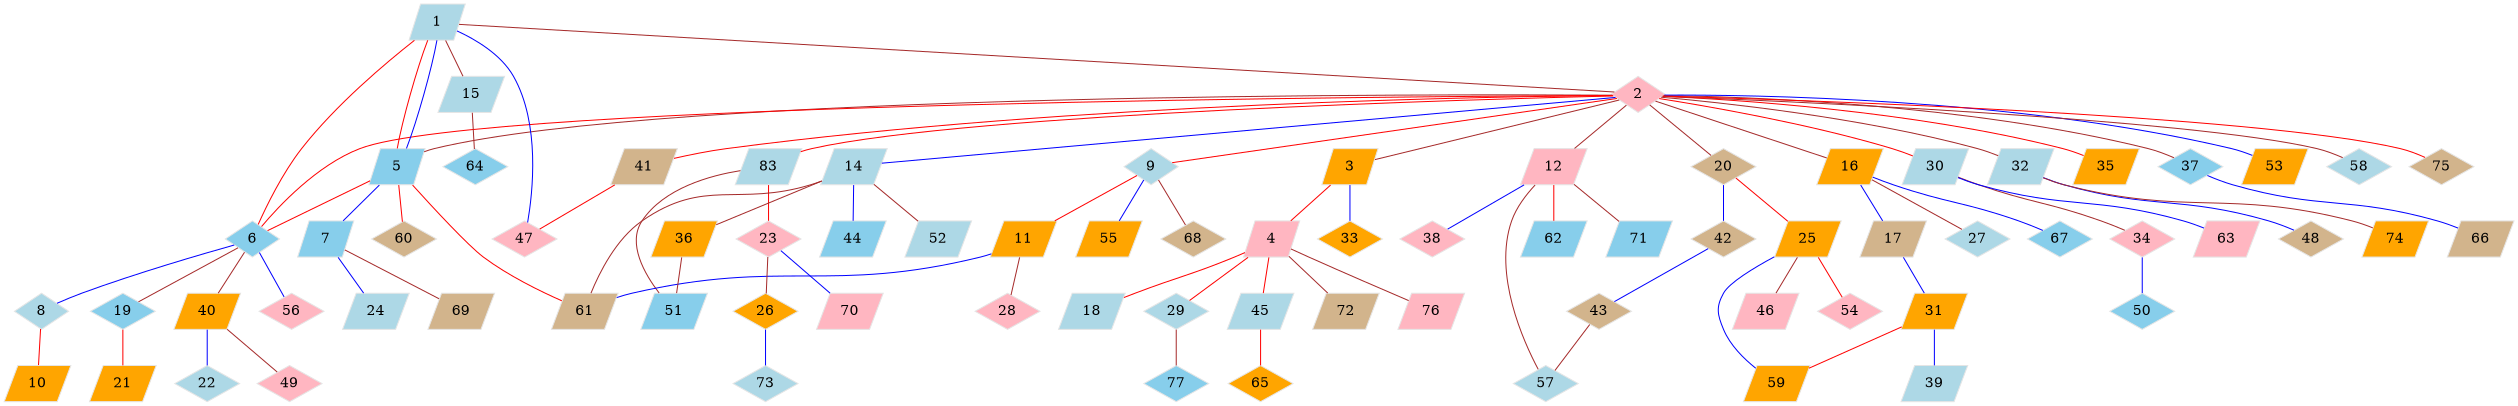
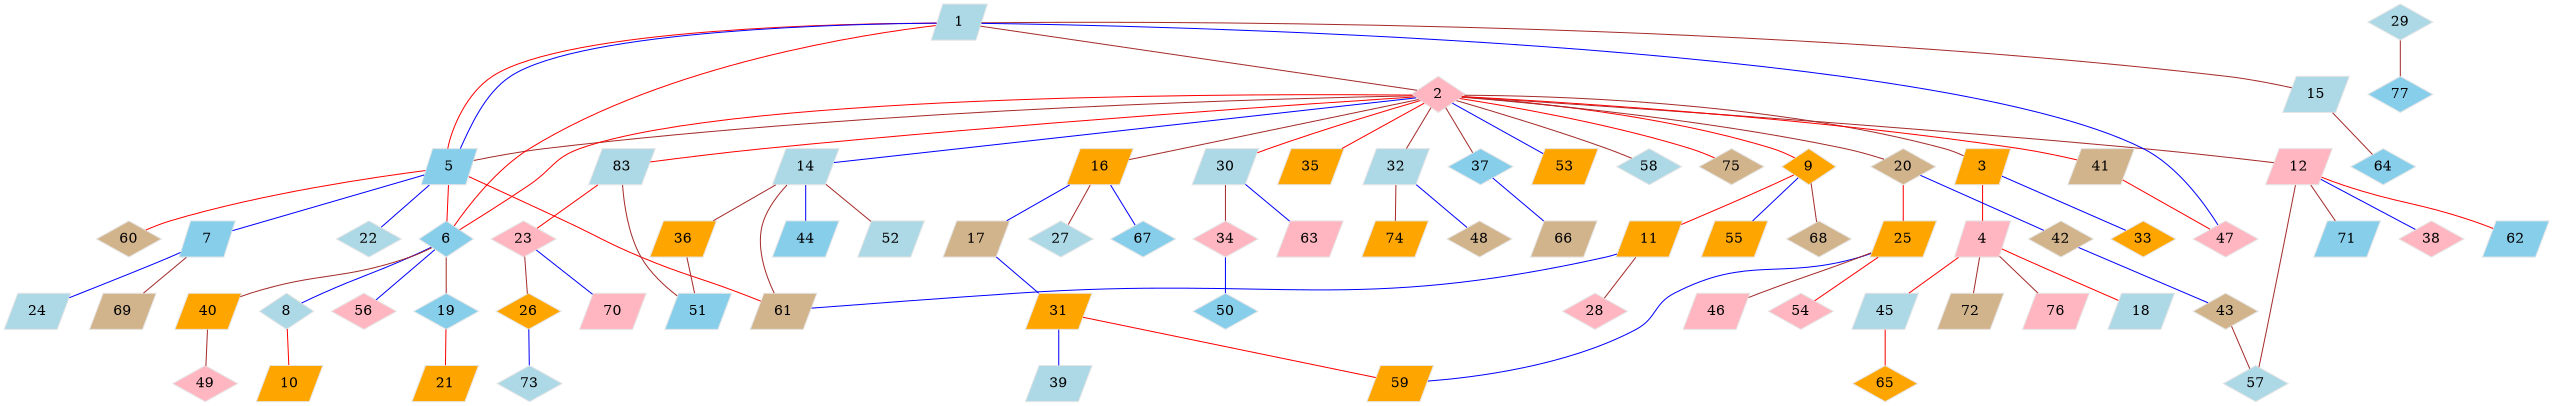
node "9": fillcolor lightblue -> orange
edge "4" -- "29": removed
edge "40" -- "22": now "5" -- "22"
